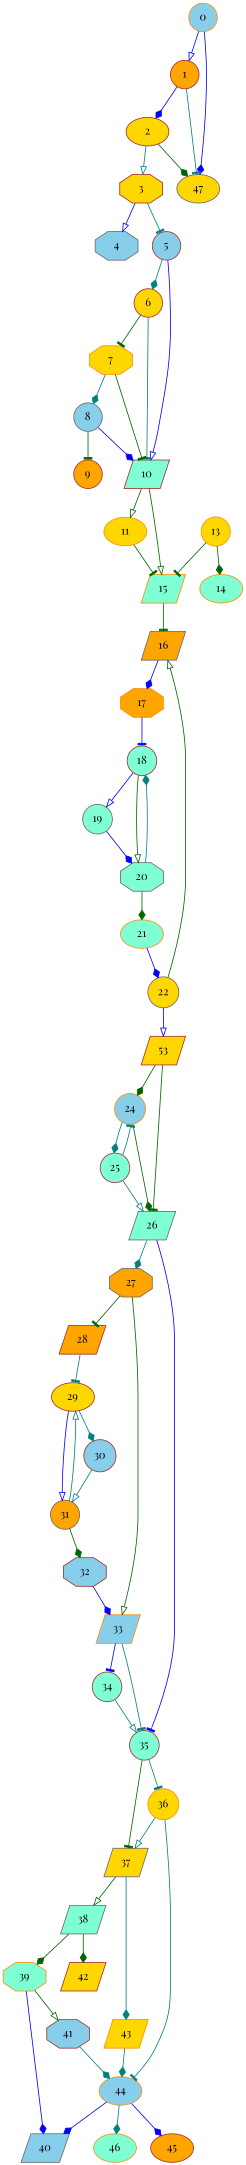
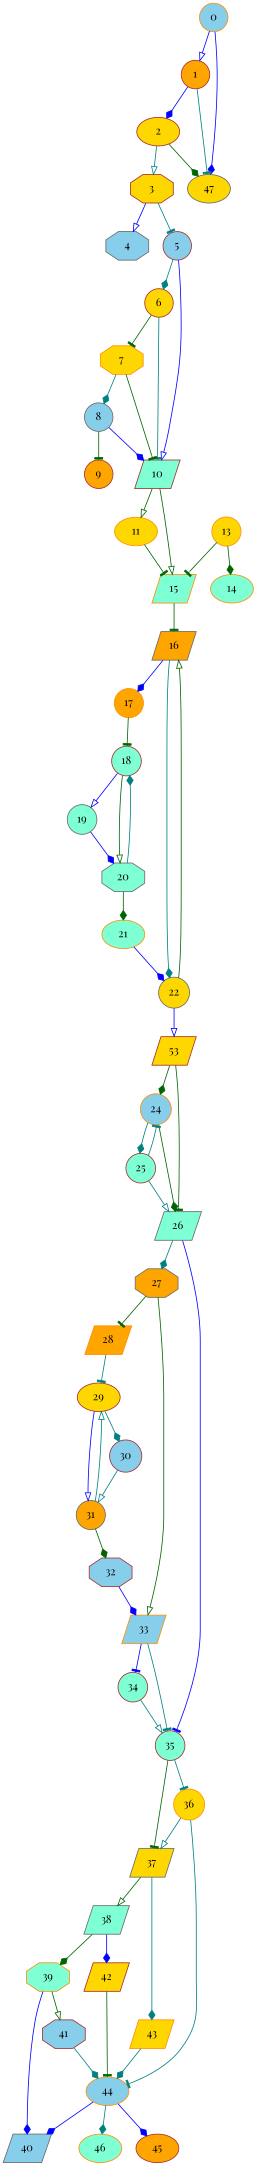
node "17": shape octagon -> circle
edge "17" -> "18": color blue -> darkgreen
edge "16" -> "22": added
node "28": color brown -> darkorange
edge "38" -> "42": color darkgreen -> blue
edge "42" -> "44": added
